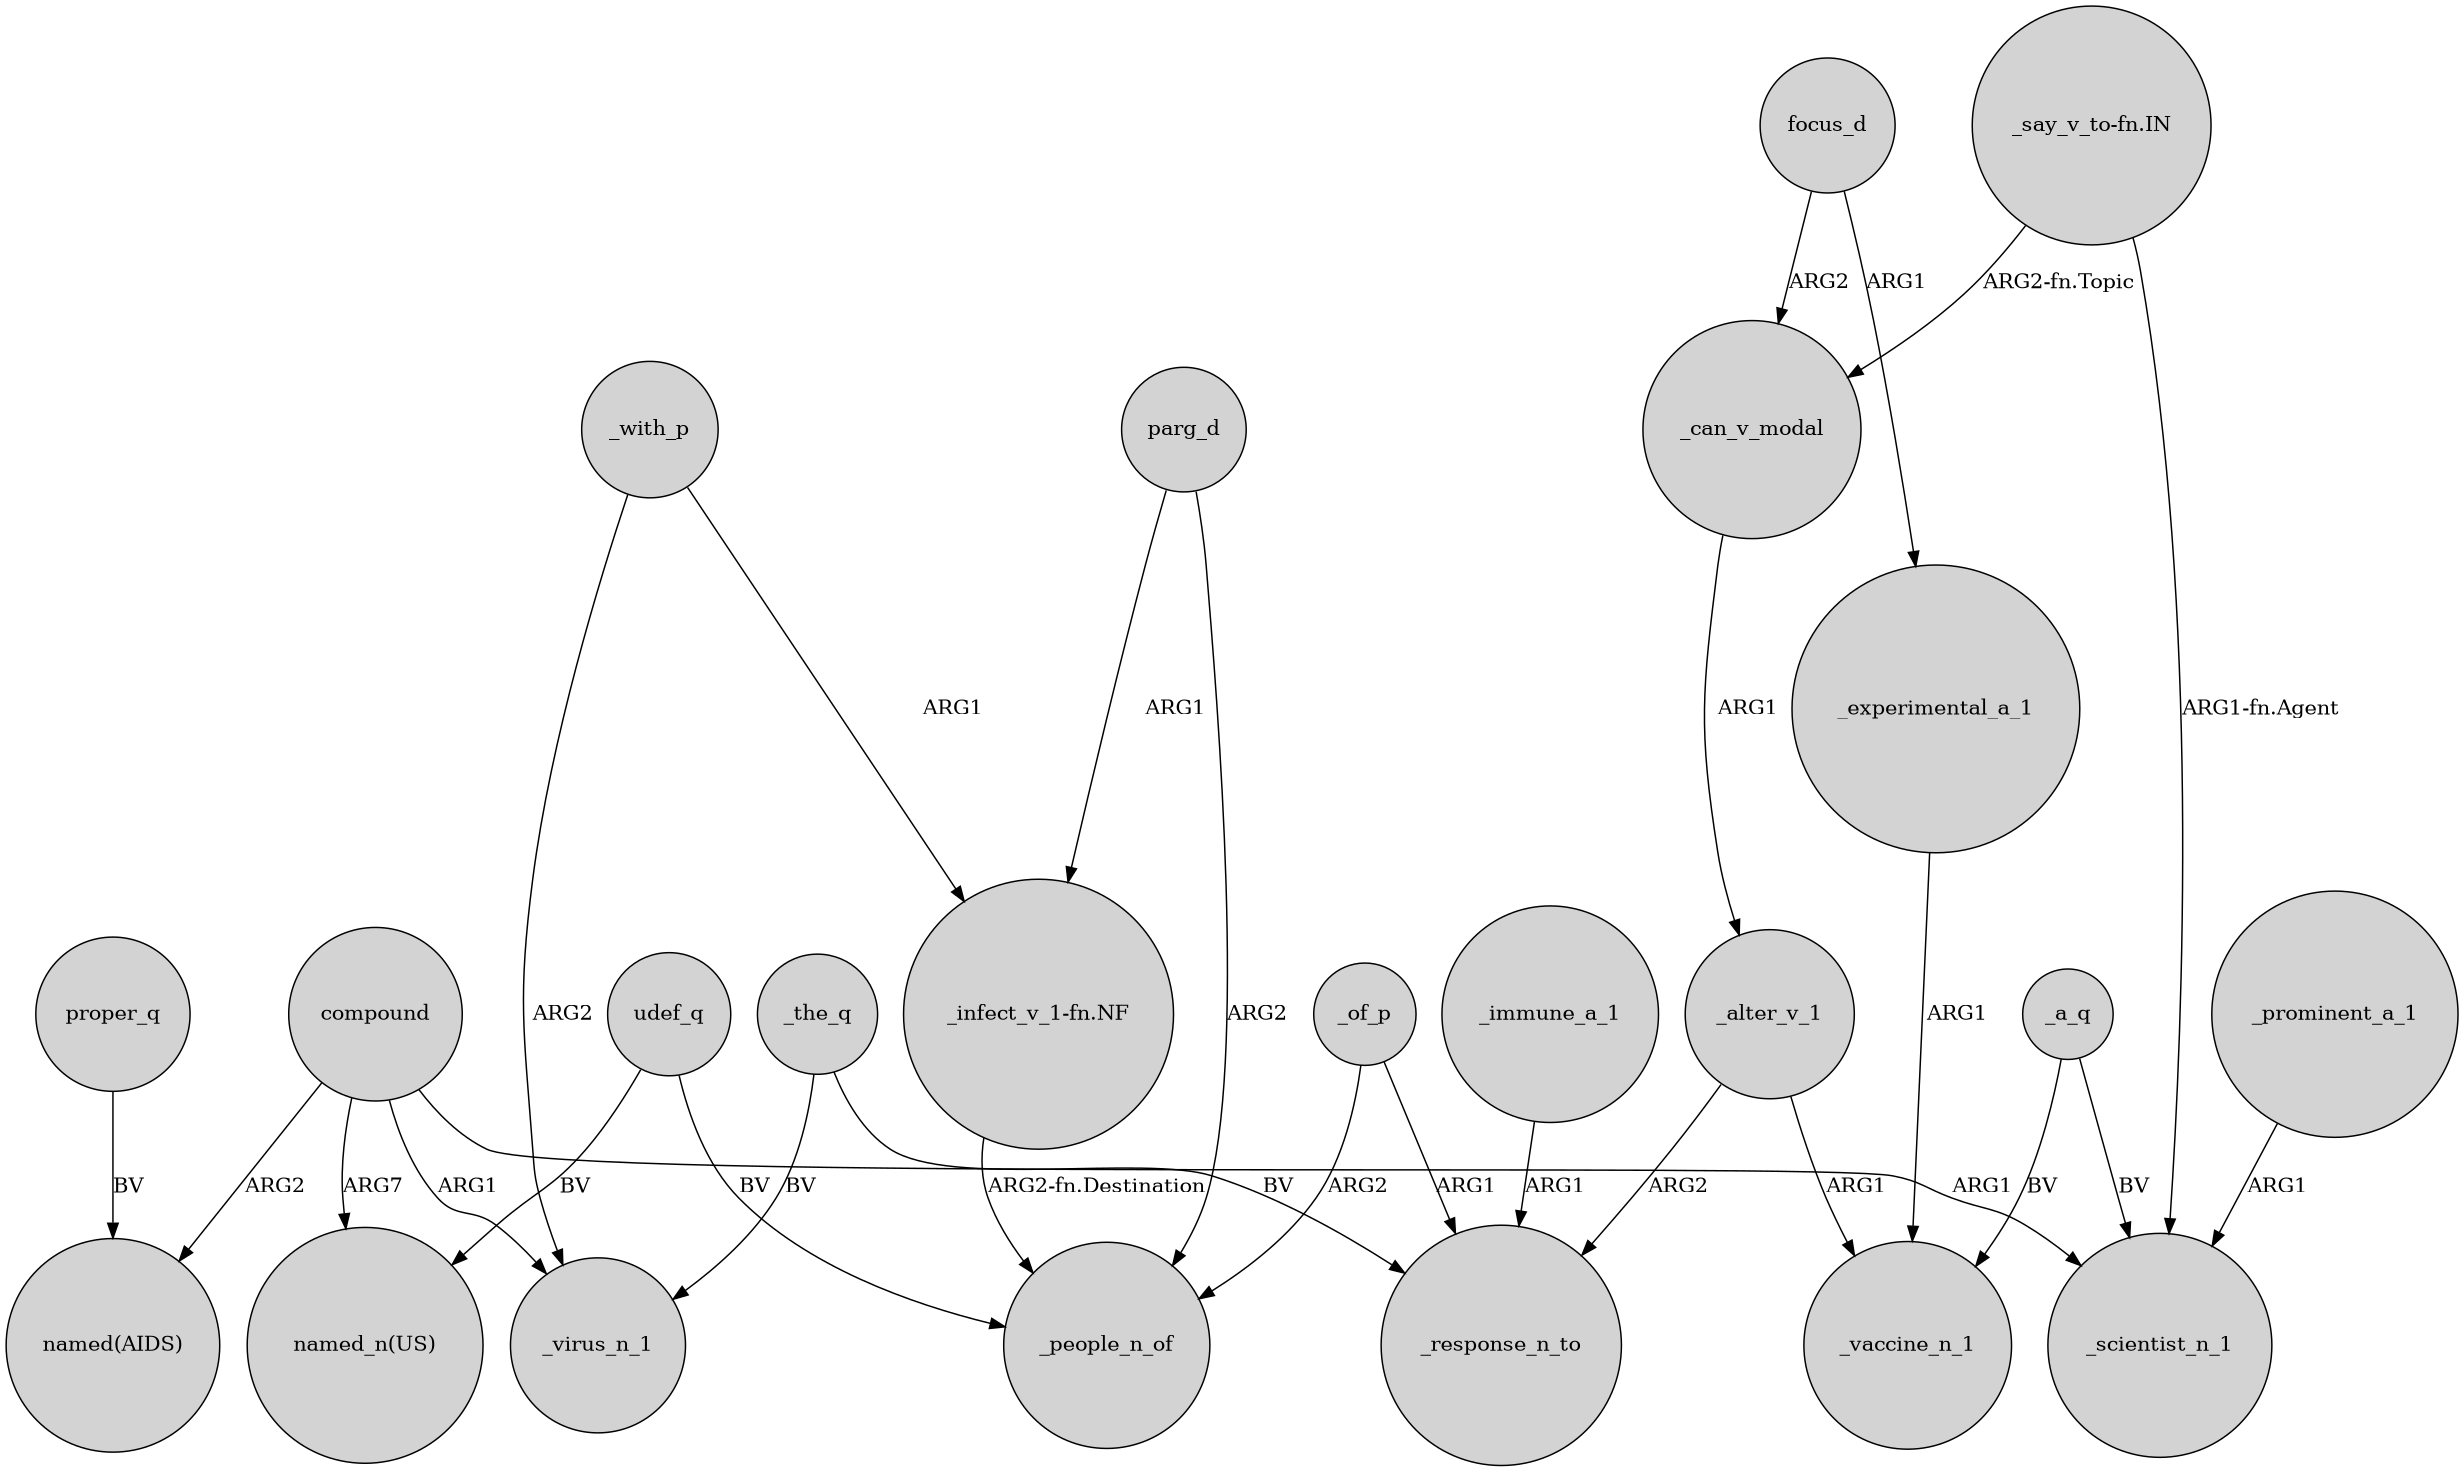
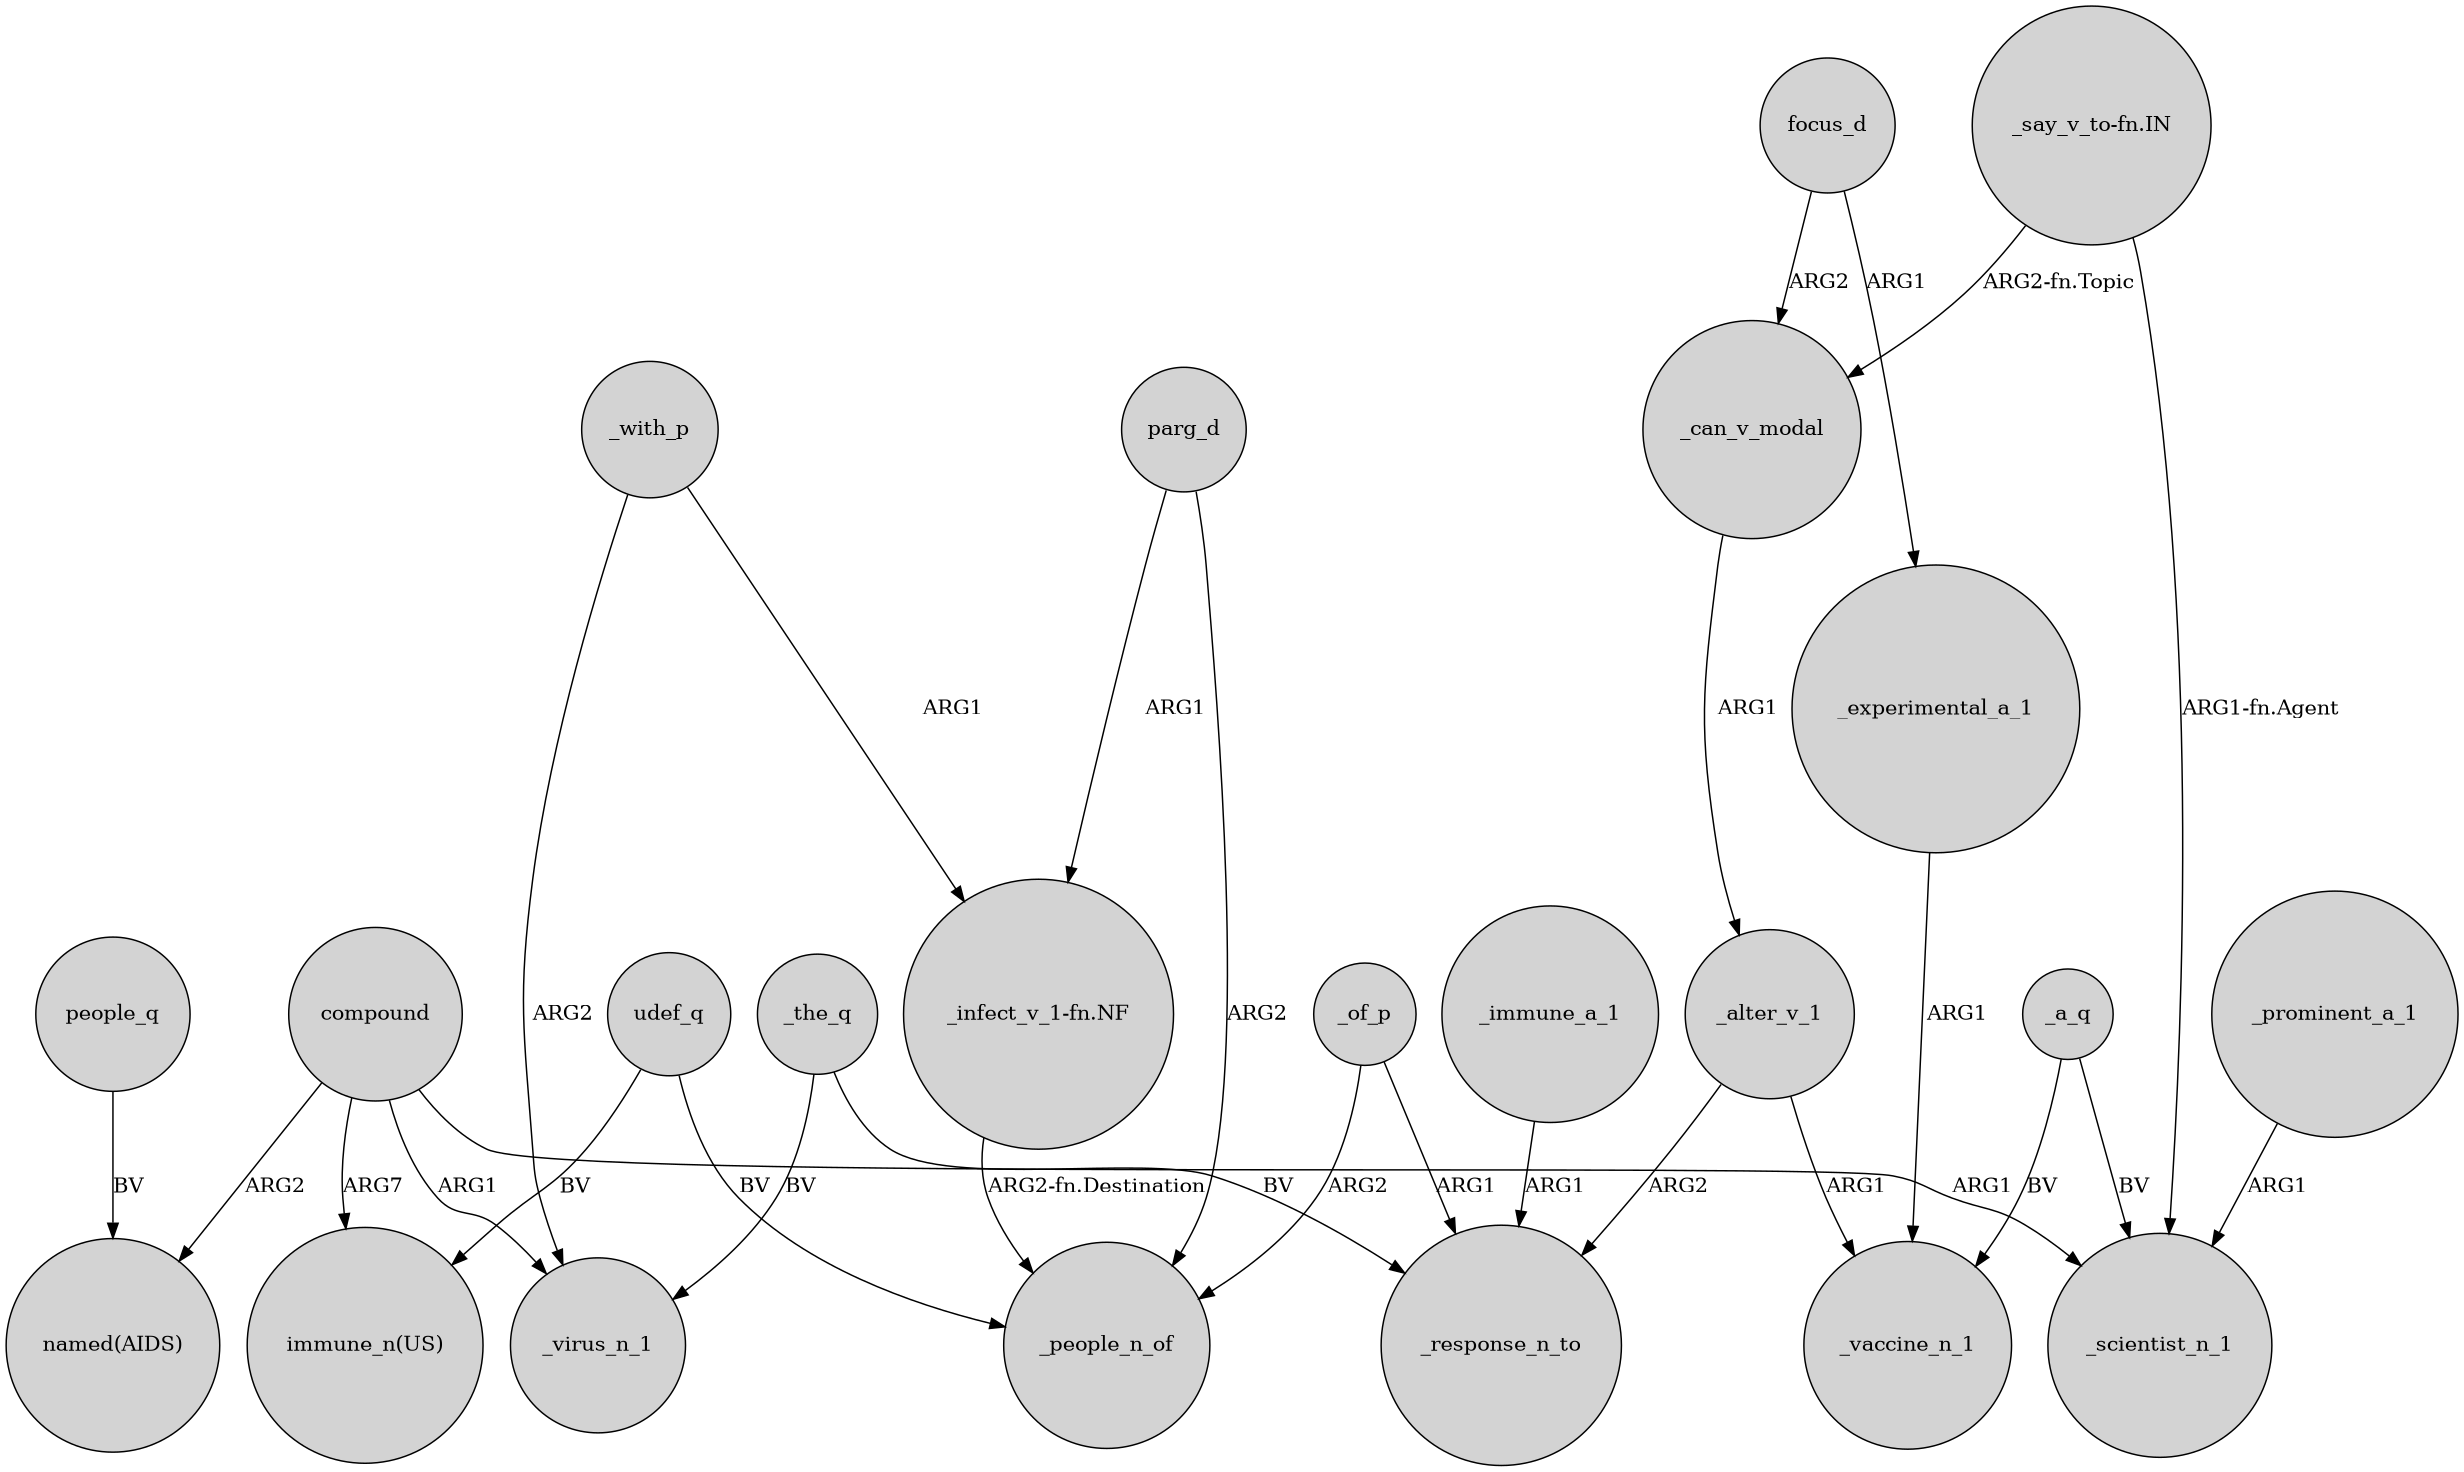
node "proper_q": label "proper_q" -> "people_q"
node "named_n(US)": label "named_n(US)" -> "immune_n(US)"
